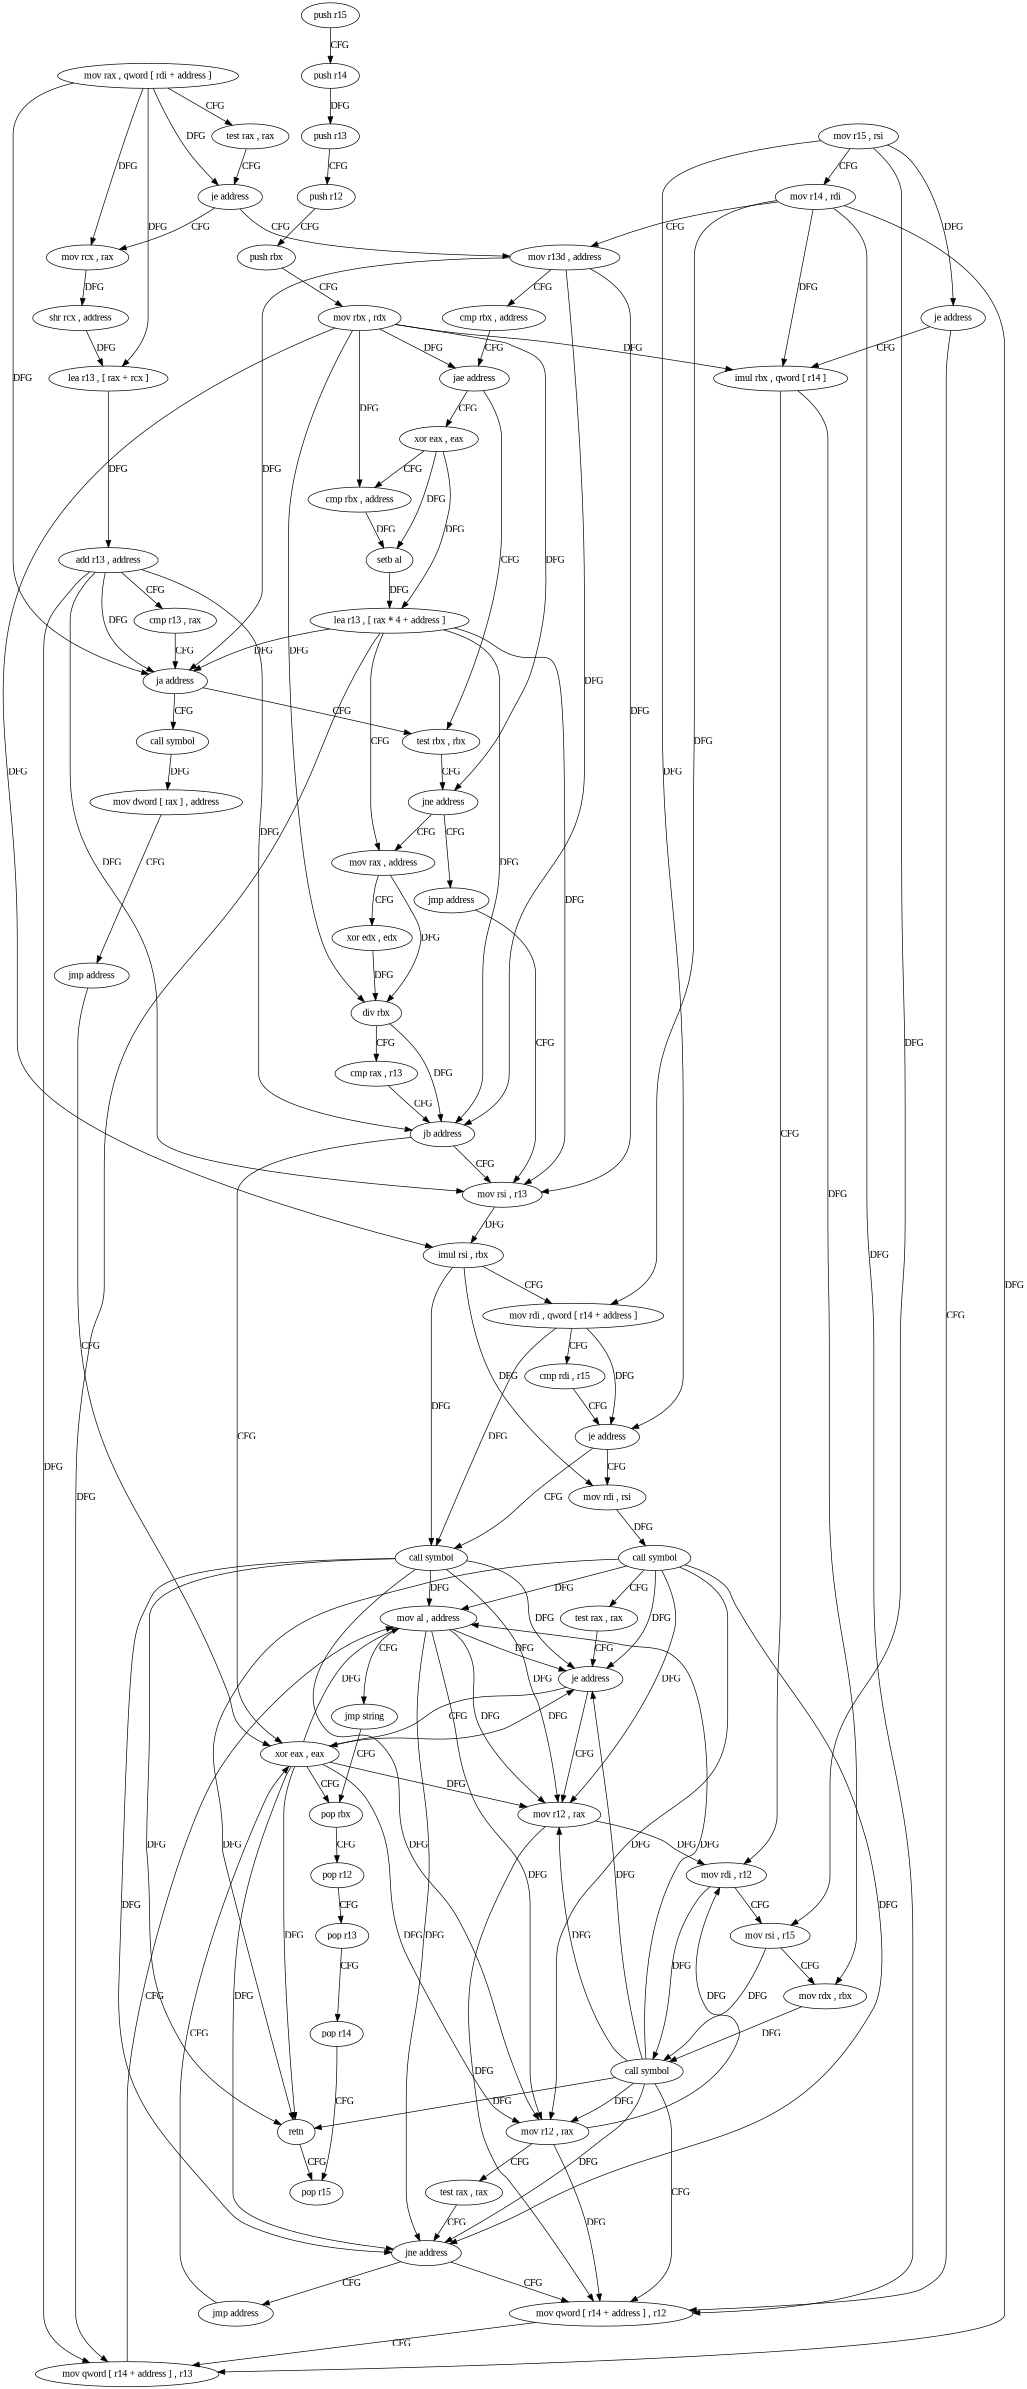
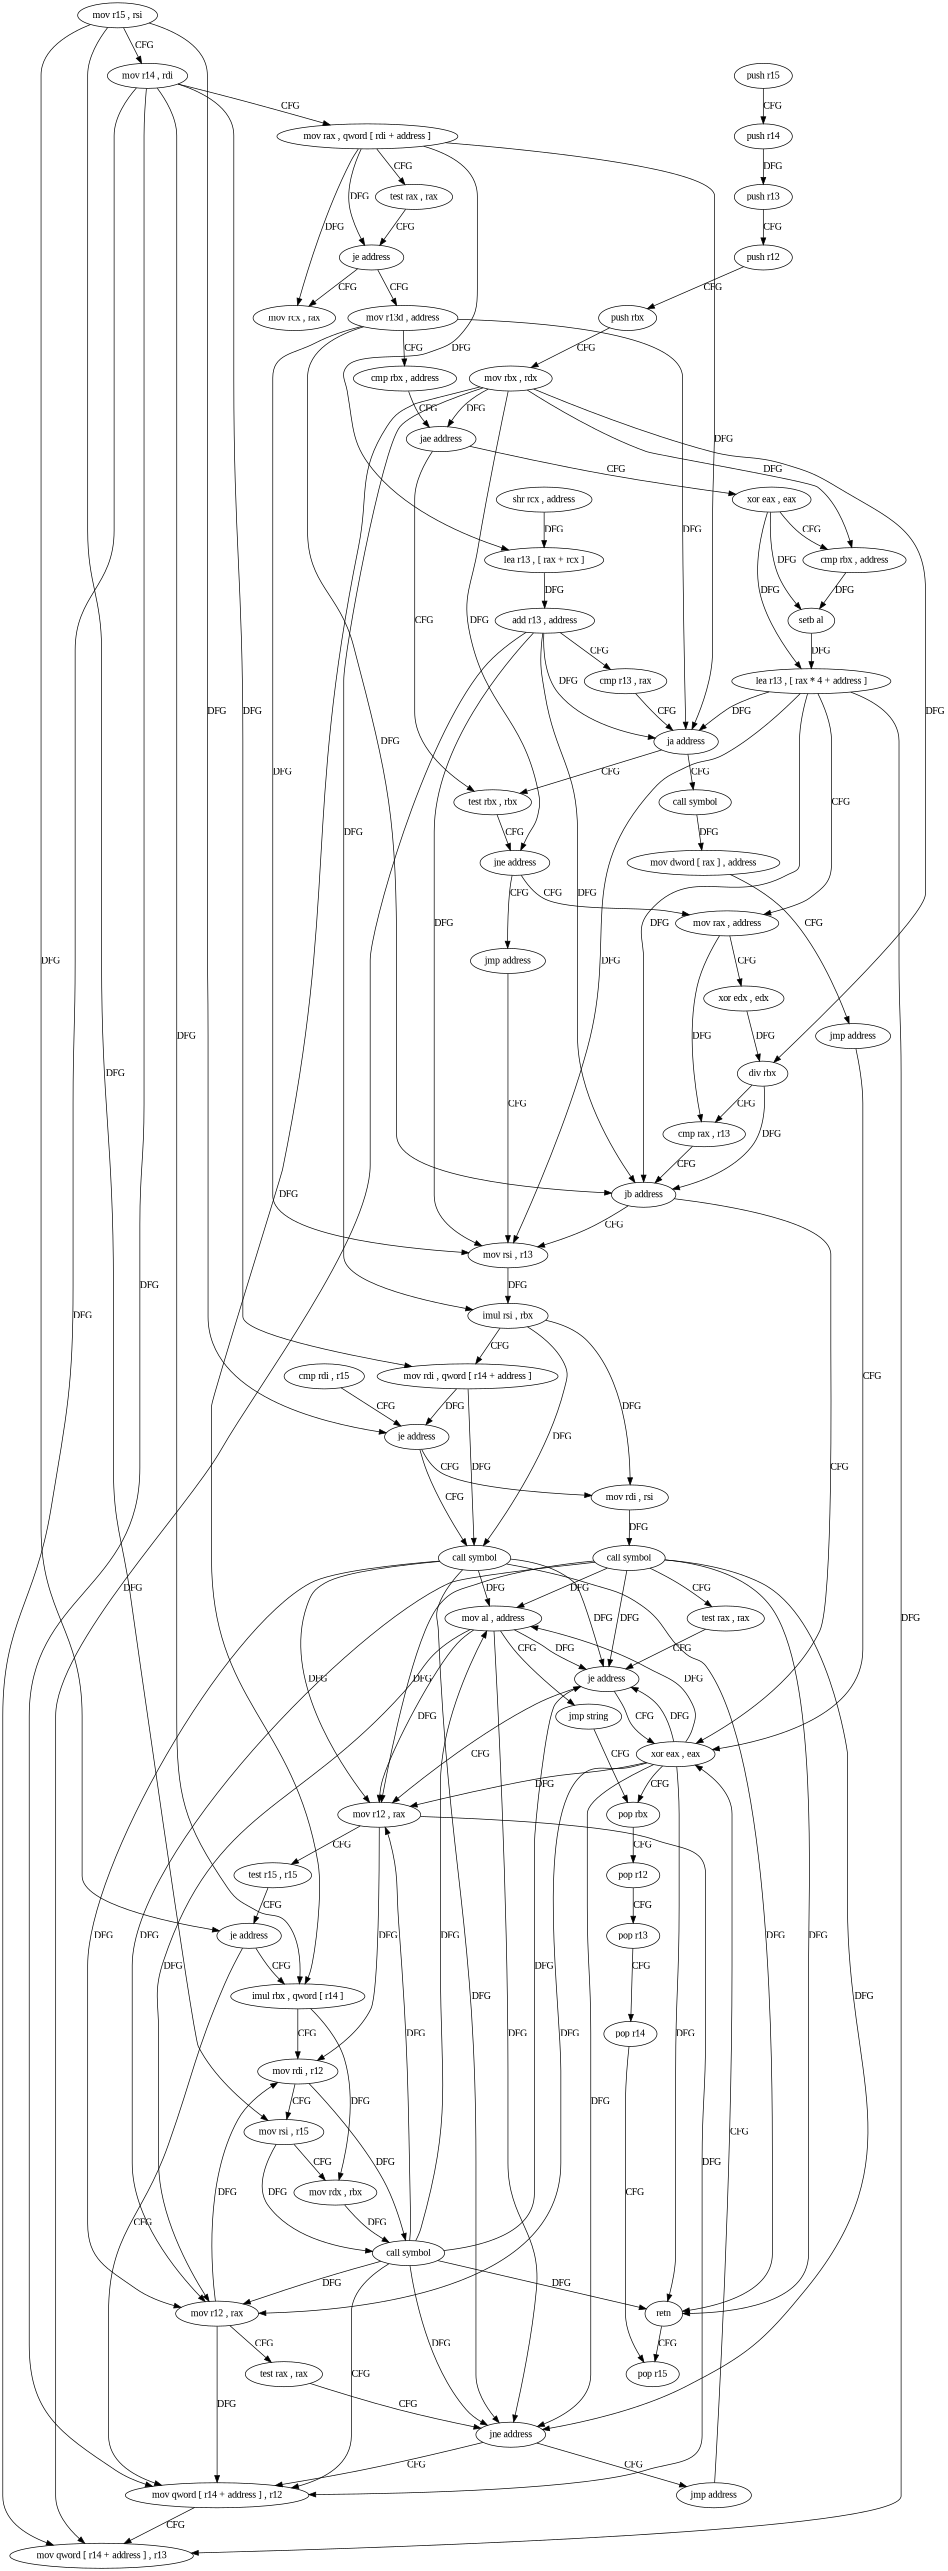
edge "mov r14 , rdi" -> "mov r13d , address": now "mov r14 , rdi" -> "mov rax , qword [ rdi + address ]"
edge "mov rcx , rax" -> "shr rcx , address": removed, label "DFG"
edge "mov rax , address" -> "div rbx": now "mov rax , address" -> "cmp rax , r13"
edge "mov rdi , qword [ r14 + address ]" -> "cmp rdi , r15": removed, label "CFG"
node "test r15 , r15": added
edge "mov qword [ r14 + address ] , r13" -> "mov al , address": removed, label "CFG"
